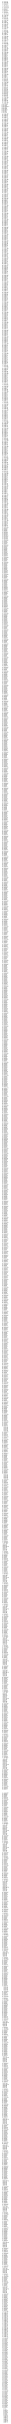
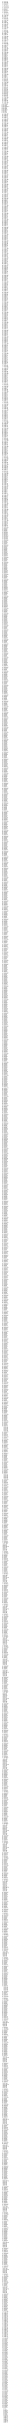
node "53e: [NO_SSA] PUSH1 540: [NO_SSA] DUP1 541: [NO_SSA] REVERT": added
